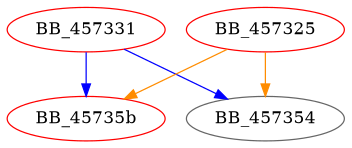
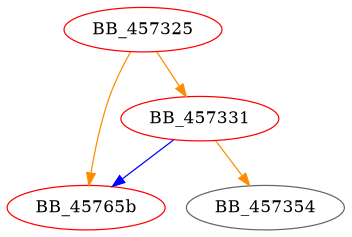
edge "BB_457325" -> "BB_457354": now "BB_457325" -> "BB_457331"
edge "BB_457331" -> "BB_457354": color blue -> darkorange
node "BB_45735b": label "BB_45735b" -> "BB_45765b"
